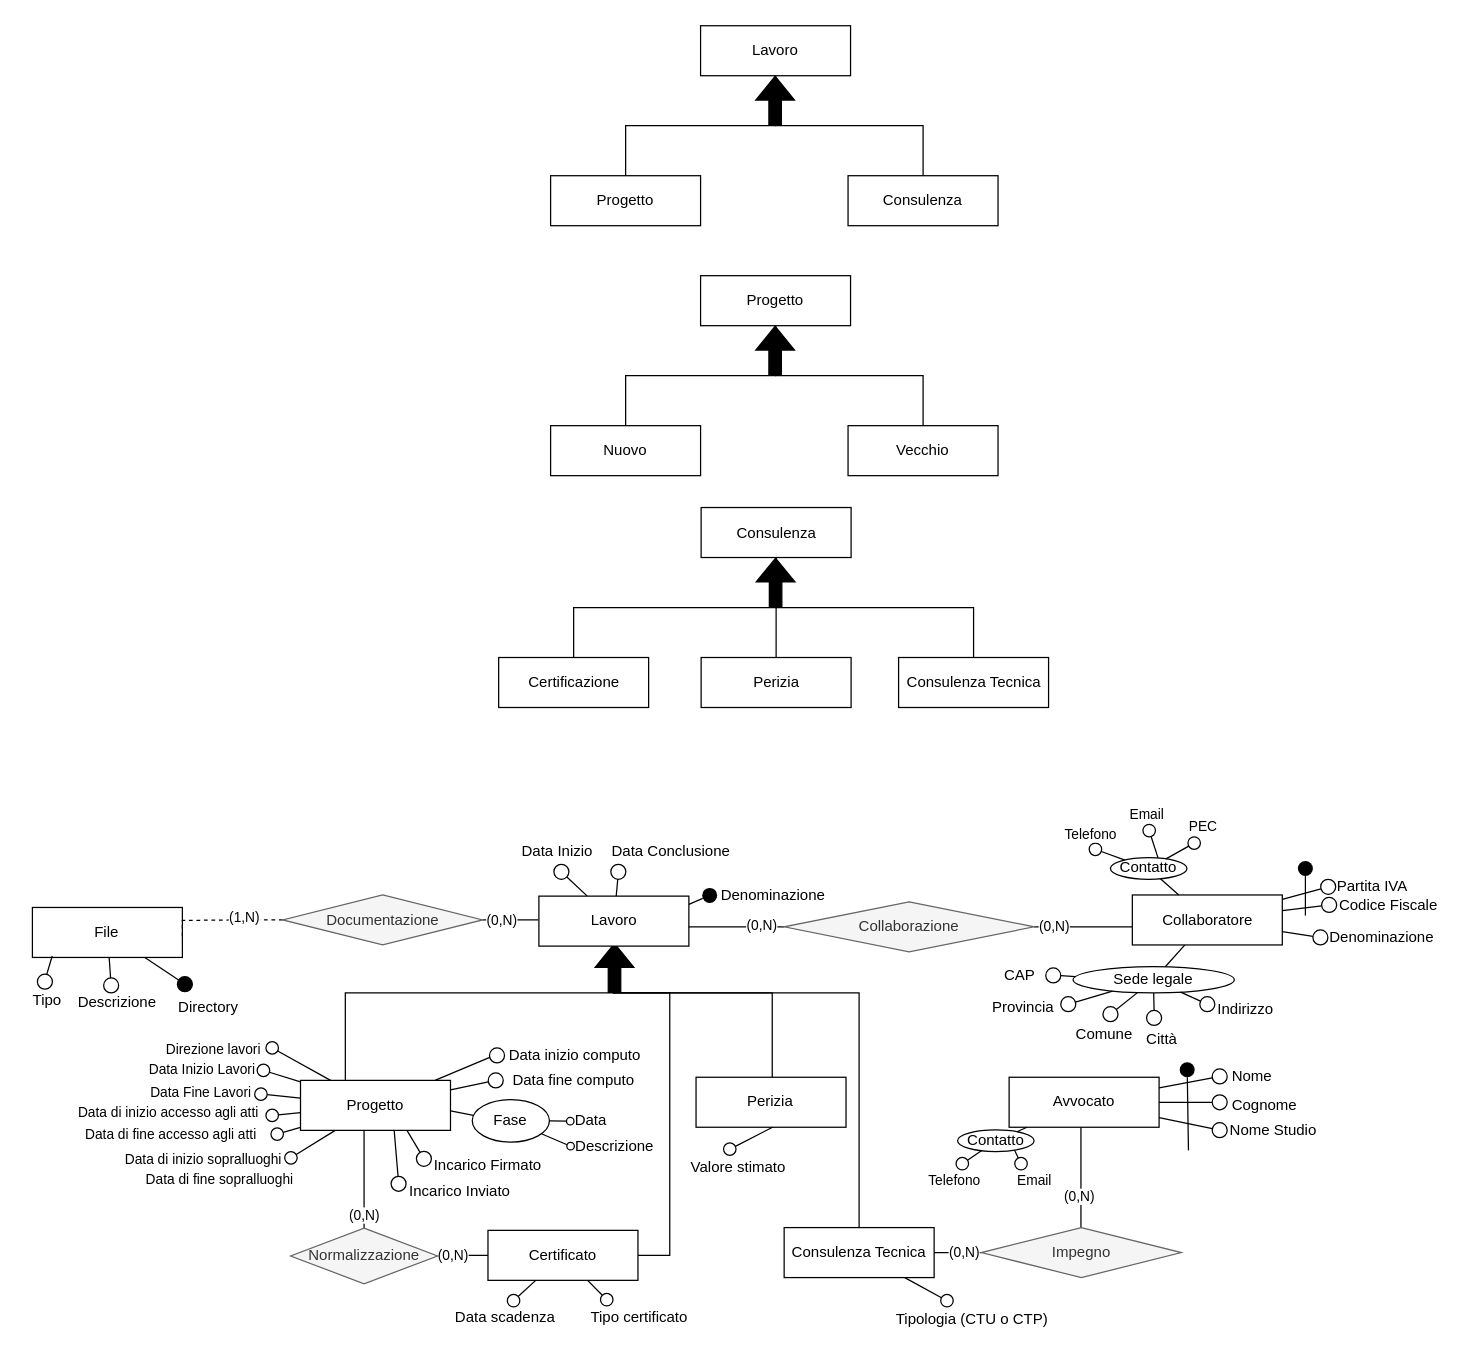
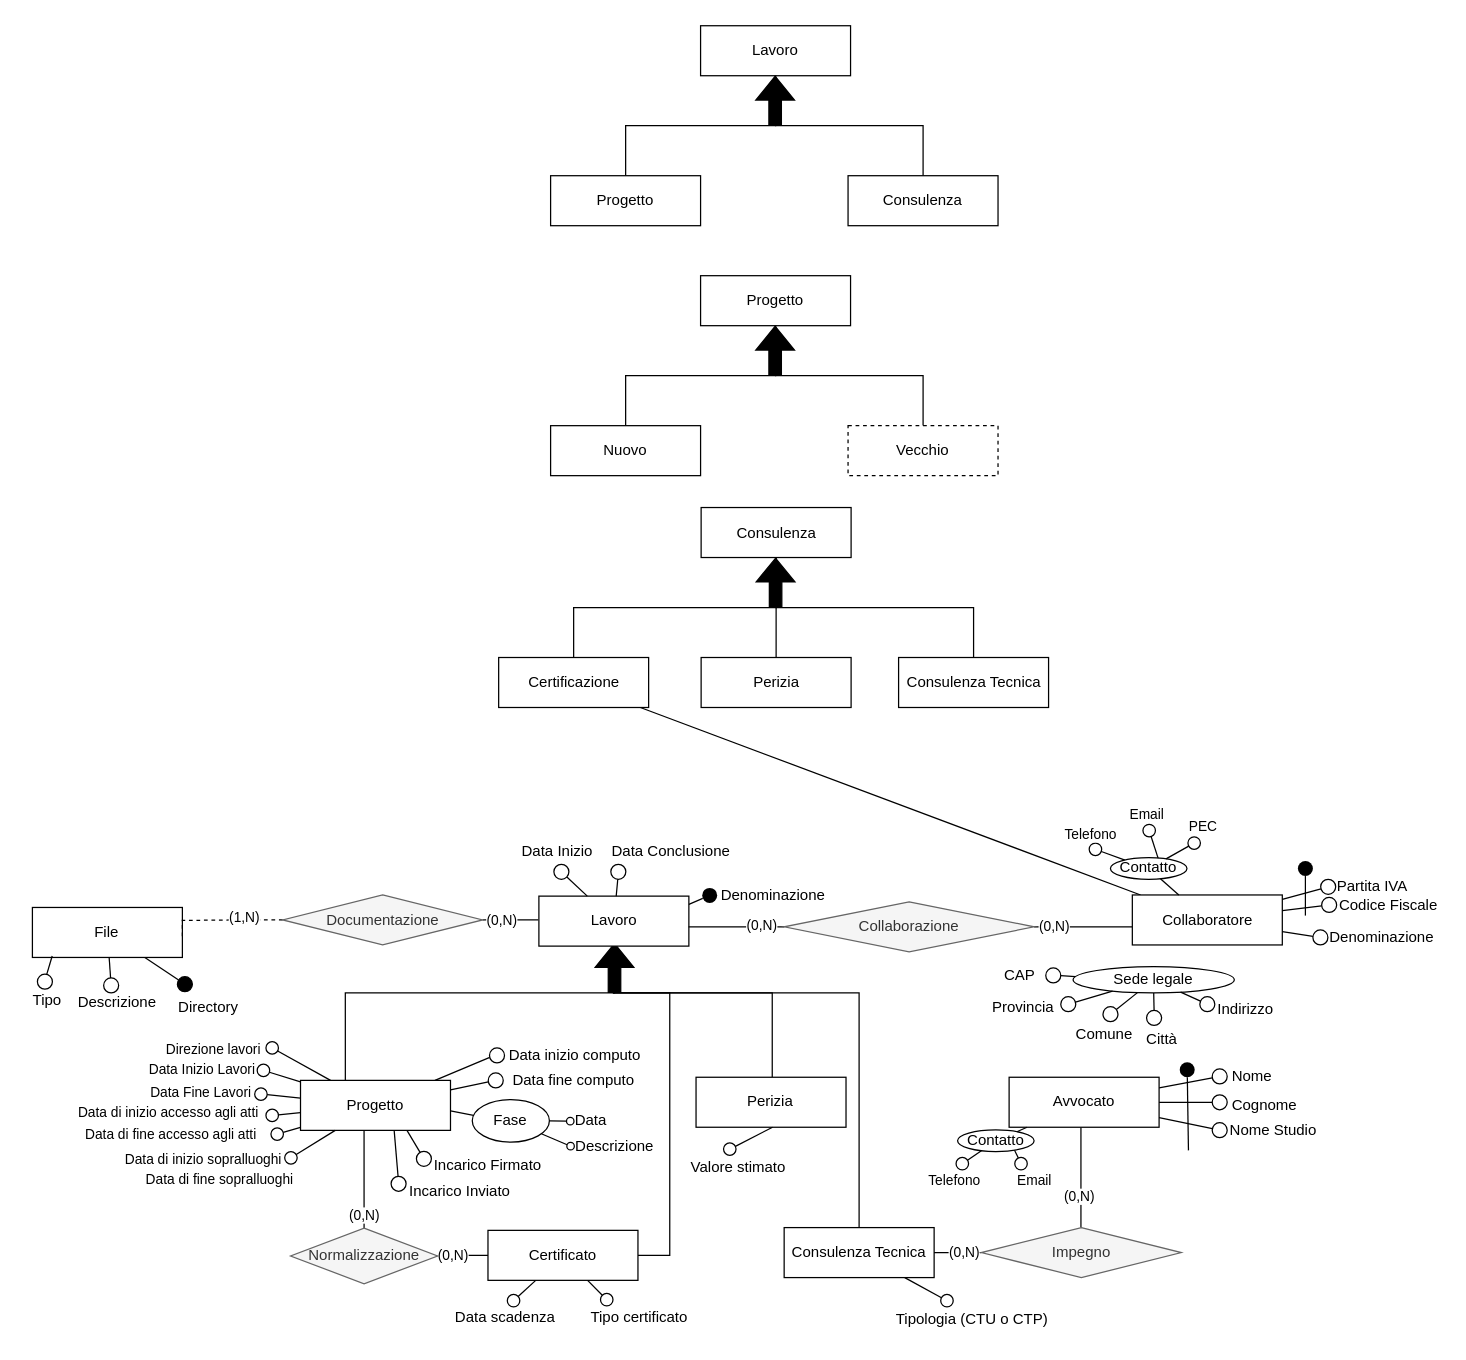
node "Vecchio": style solid -> dashed
edge "Collaboratore" -- "Sede legale": now "Collaboratore" -- "Certificazione"
